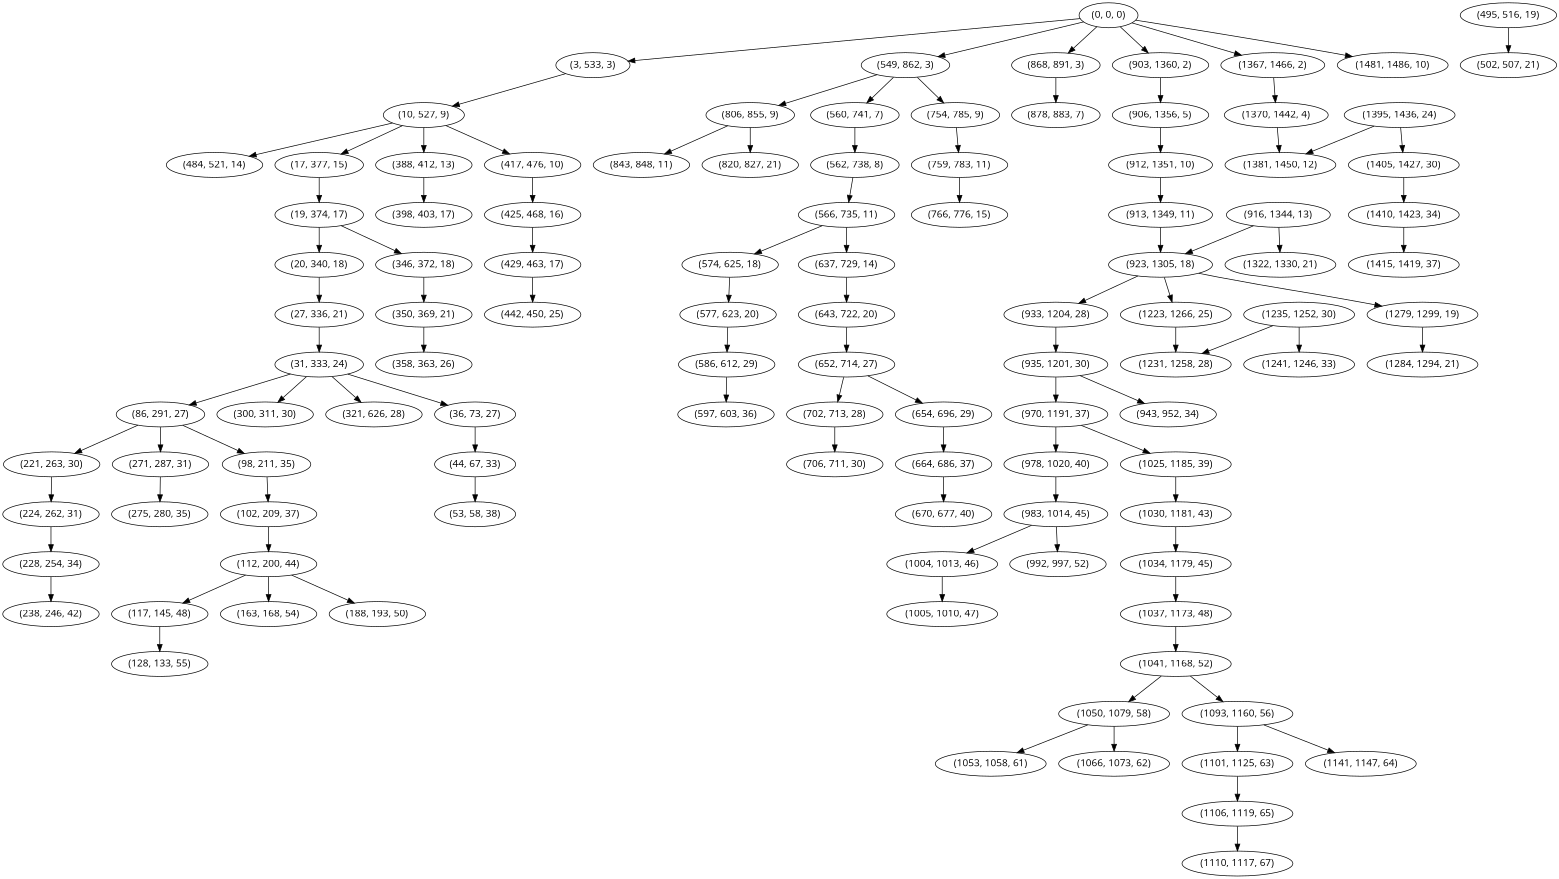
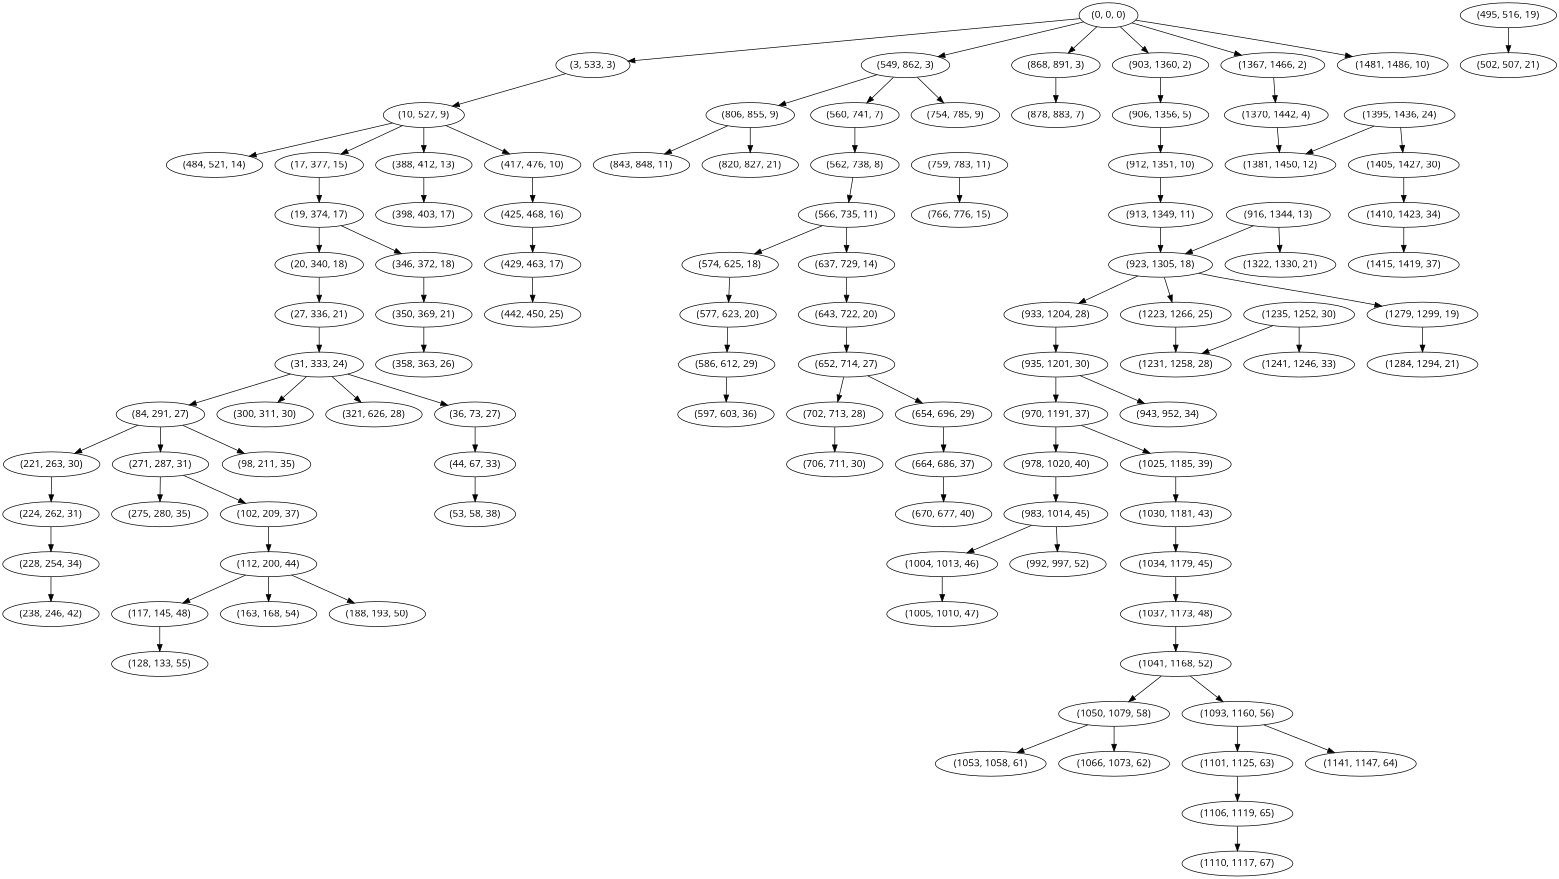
edge "(754, 785, 9)" -> "(759, 783, 11)": removed
node "(86, 291, 27)": label "(86, 291, 27)" -> "(84, 291, 27)"
edge "(98, 211, 35)" -> "(102, 209, 37)": now "(271, 287, 31)" -> "(102, 209, 37)"
